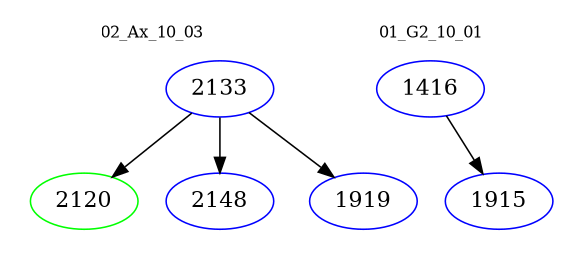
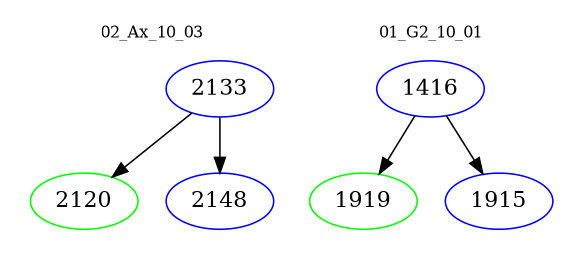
edge "2133" -> "1919": now "1416" -> "1919"
node "1919": color blue -> green
